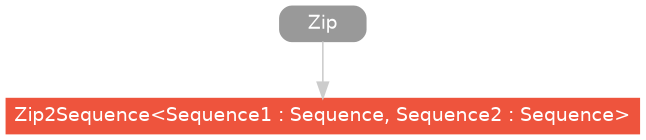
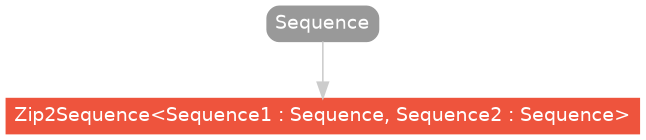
node "Zip": label "Zip" -> "Sequence"
